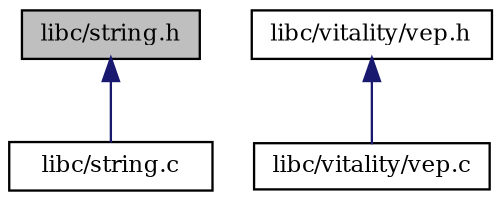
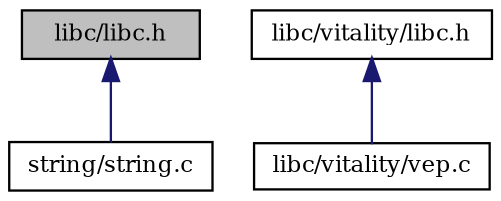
node "libc/string.h": label "libc/string.h" -> "libc/libc.h"
node "libc/vitality/vep.h": label "libc/vitality/vep.h" -> "libc/vitality/libc.h"
node "libc/string.c": label "libc/string.c" -> "string/string.c"
